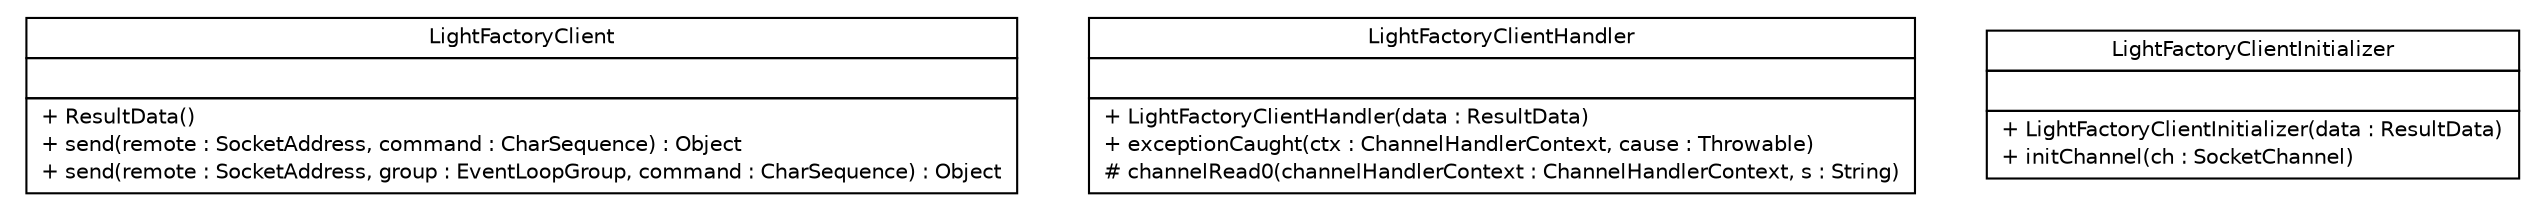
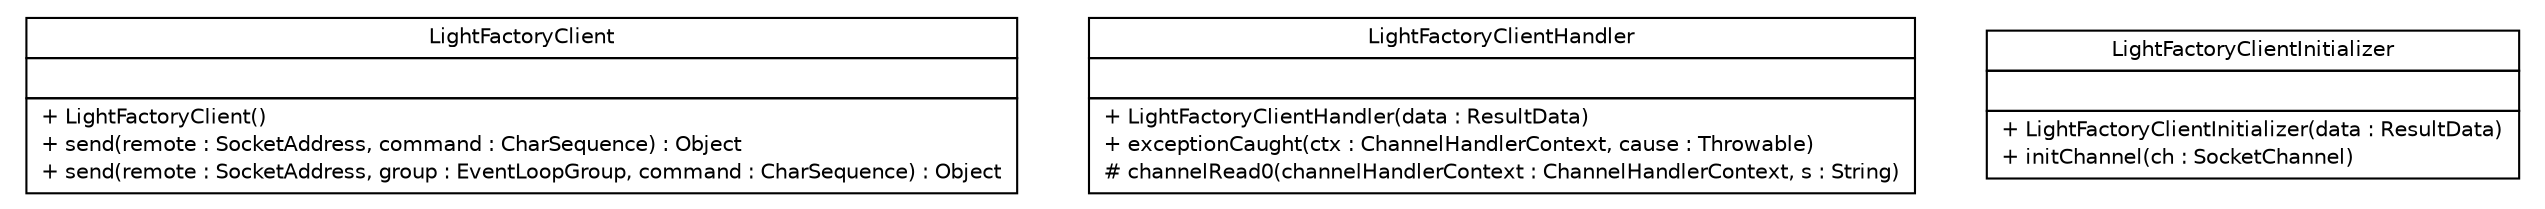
node "LightFactoryClient": text "+ ResultData()" -> "+ LightFactoryClient()"
